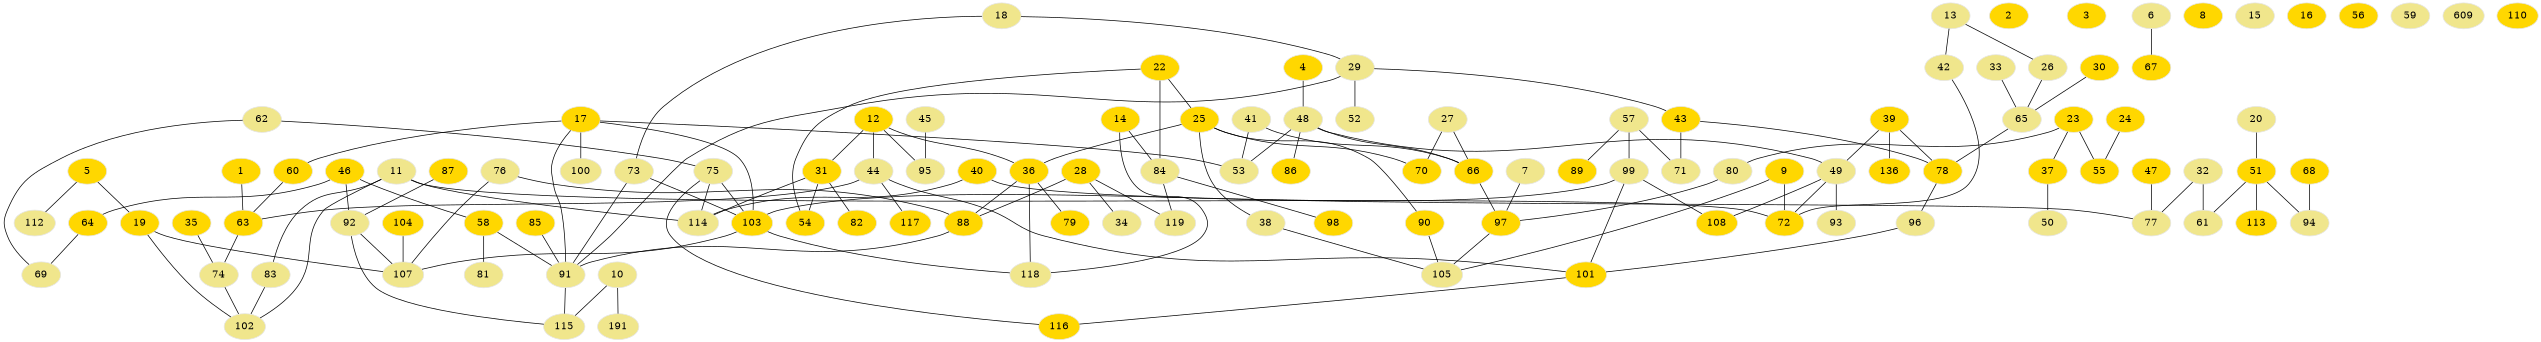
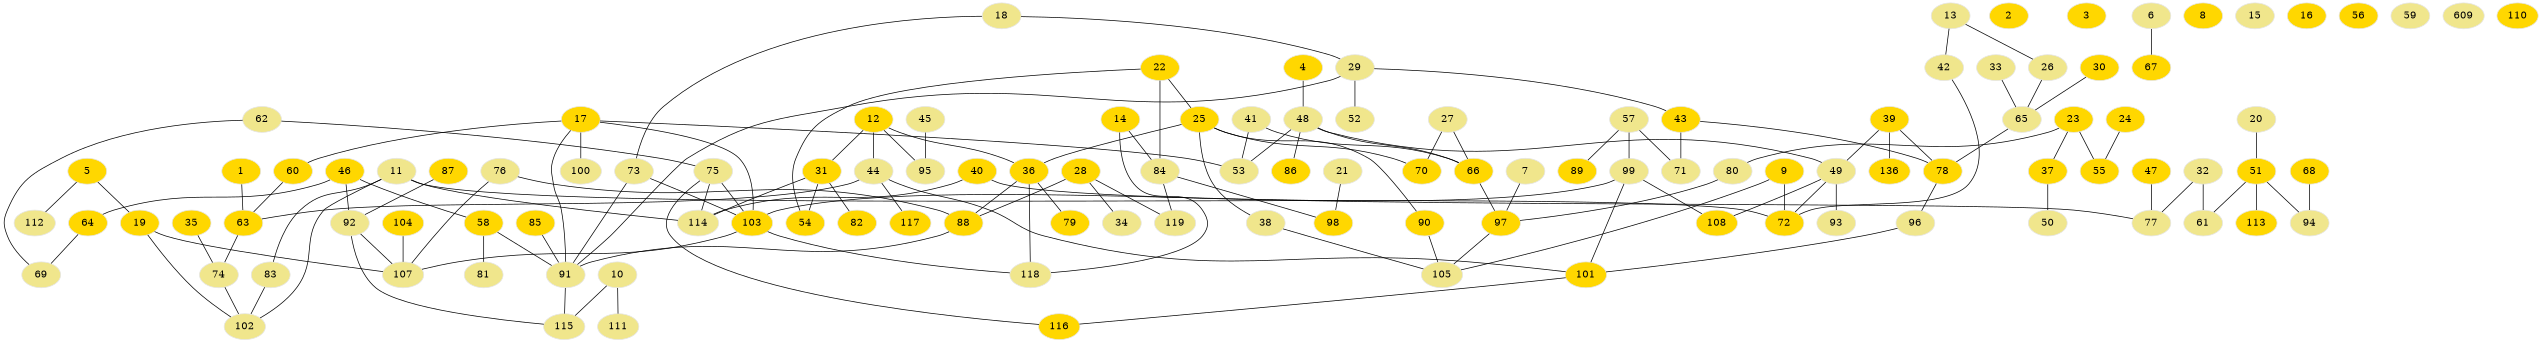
node "21": added
node "191": label "191" -> "111"
